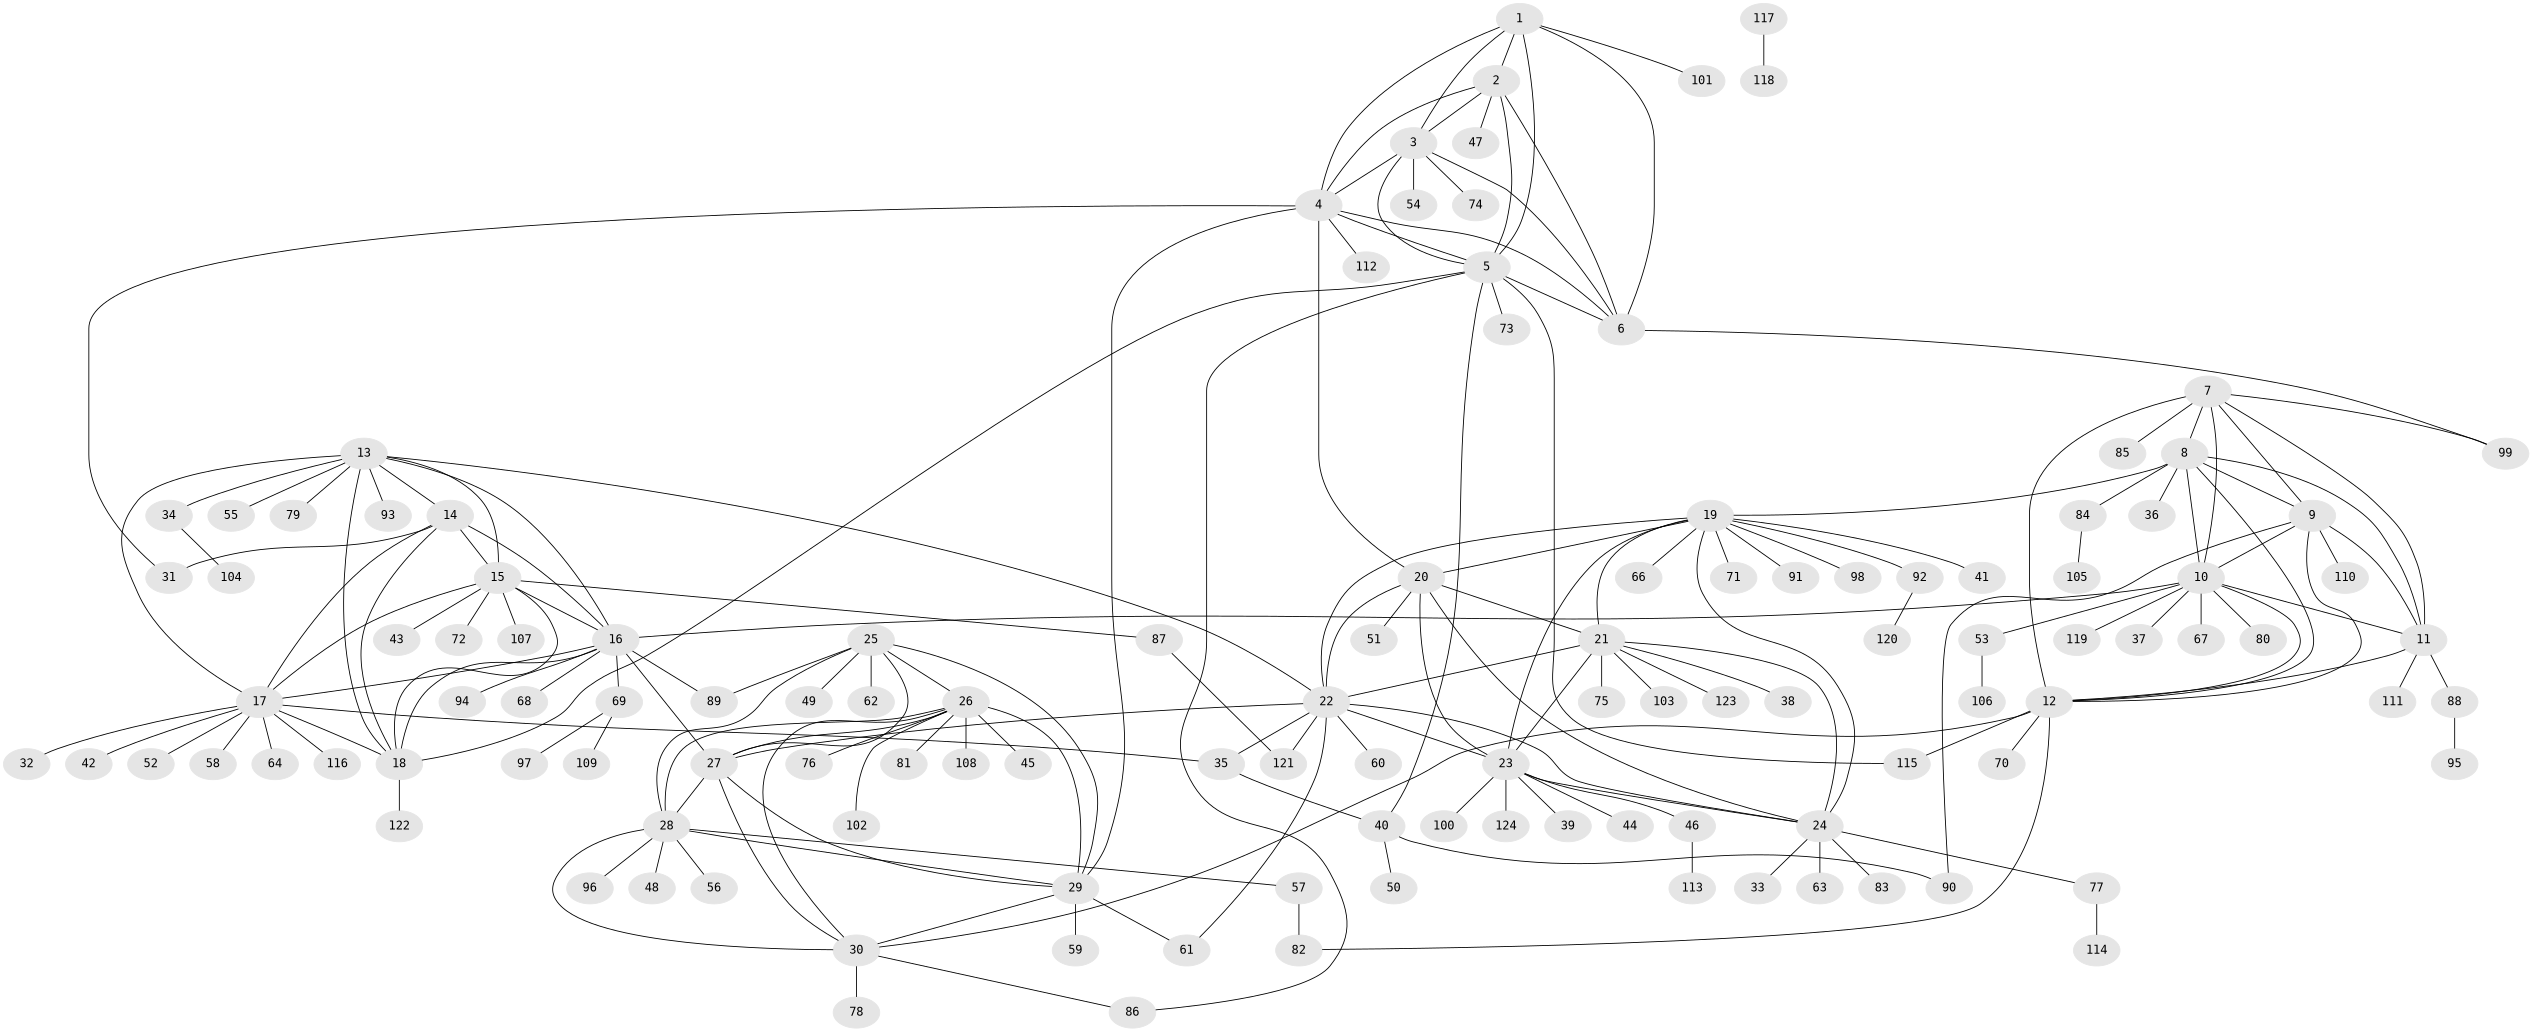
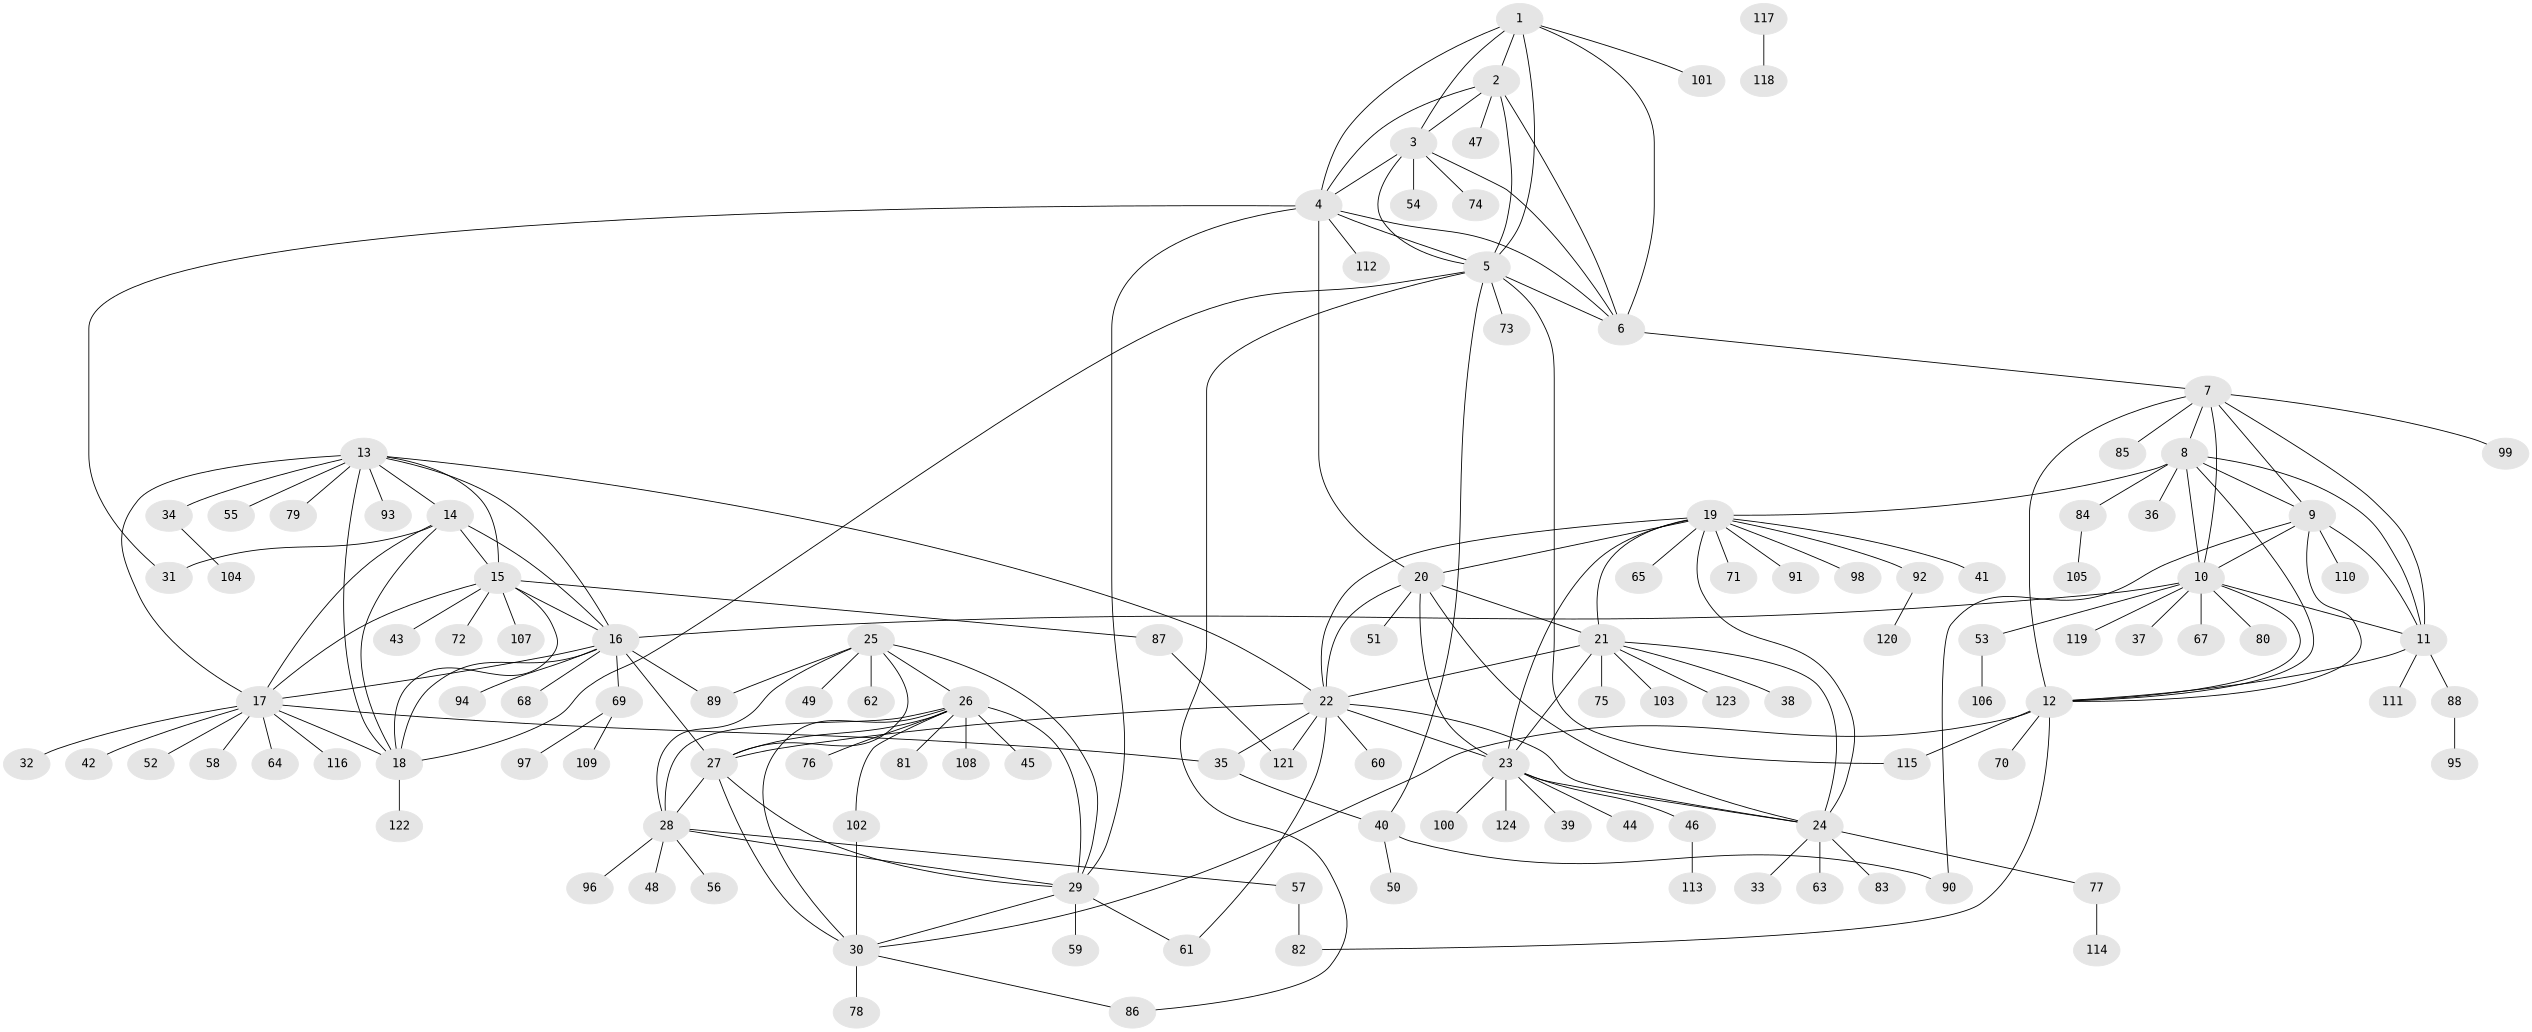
edge "6" -- "99": now "6" -- "7"
node "66": label "66" -> "65"
edge "28" -- "30": now "102" -- "30"
